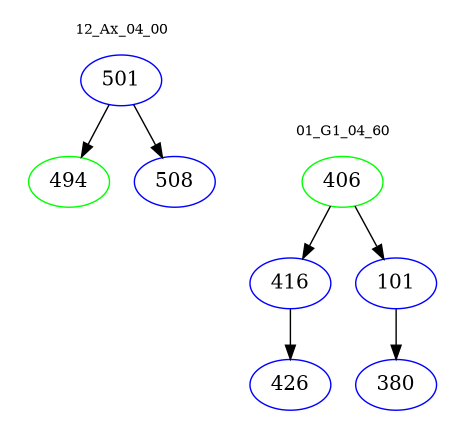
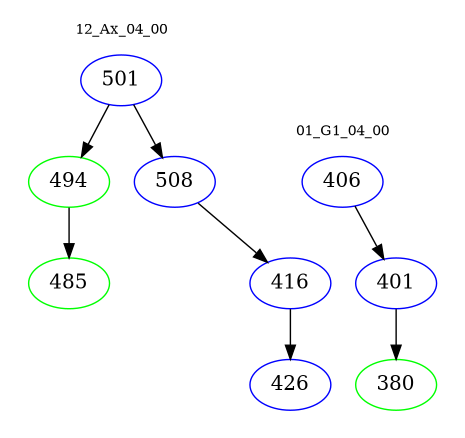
cluster "01_G1_04_60": label "01_G1_04_60" -> "01_G1_04_00"
node "406": color green -> blue
edge "406" -> "416": now "508" -> "416"
node "485": added
node "101": label "101" -> "401"
node "380": color blue -> green
